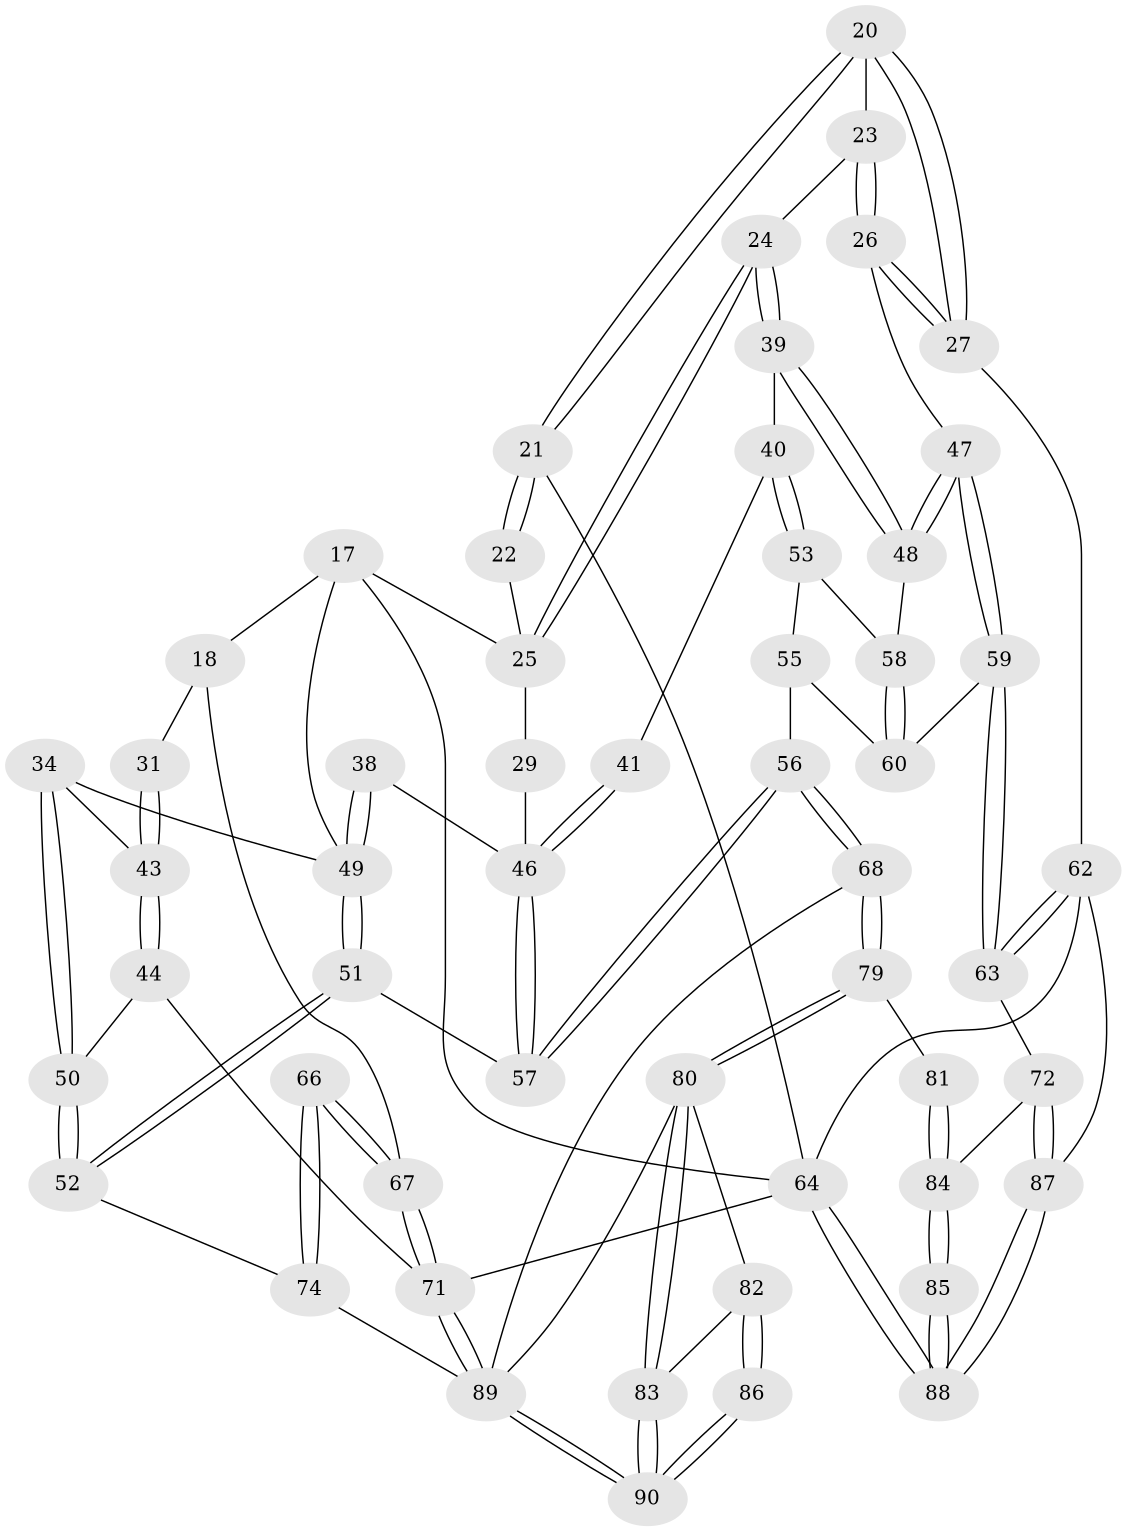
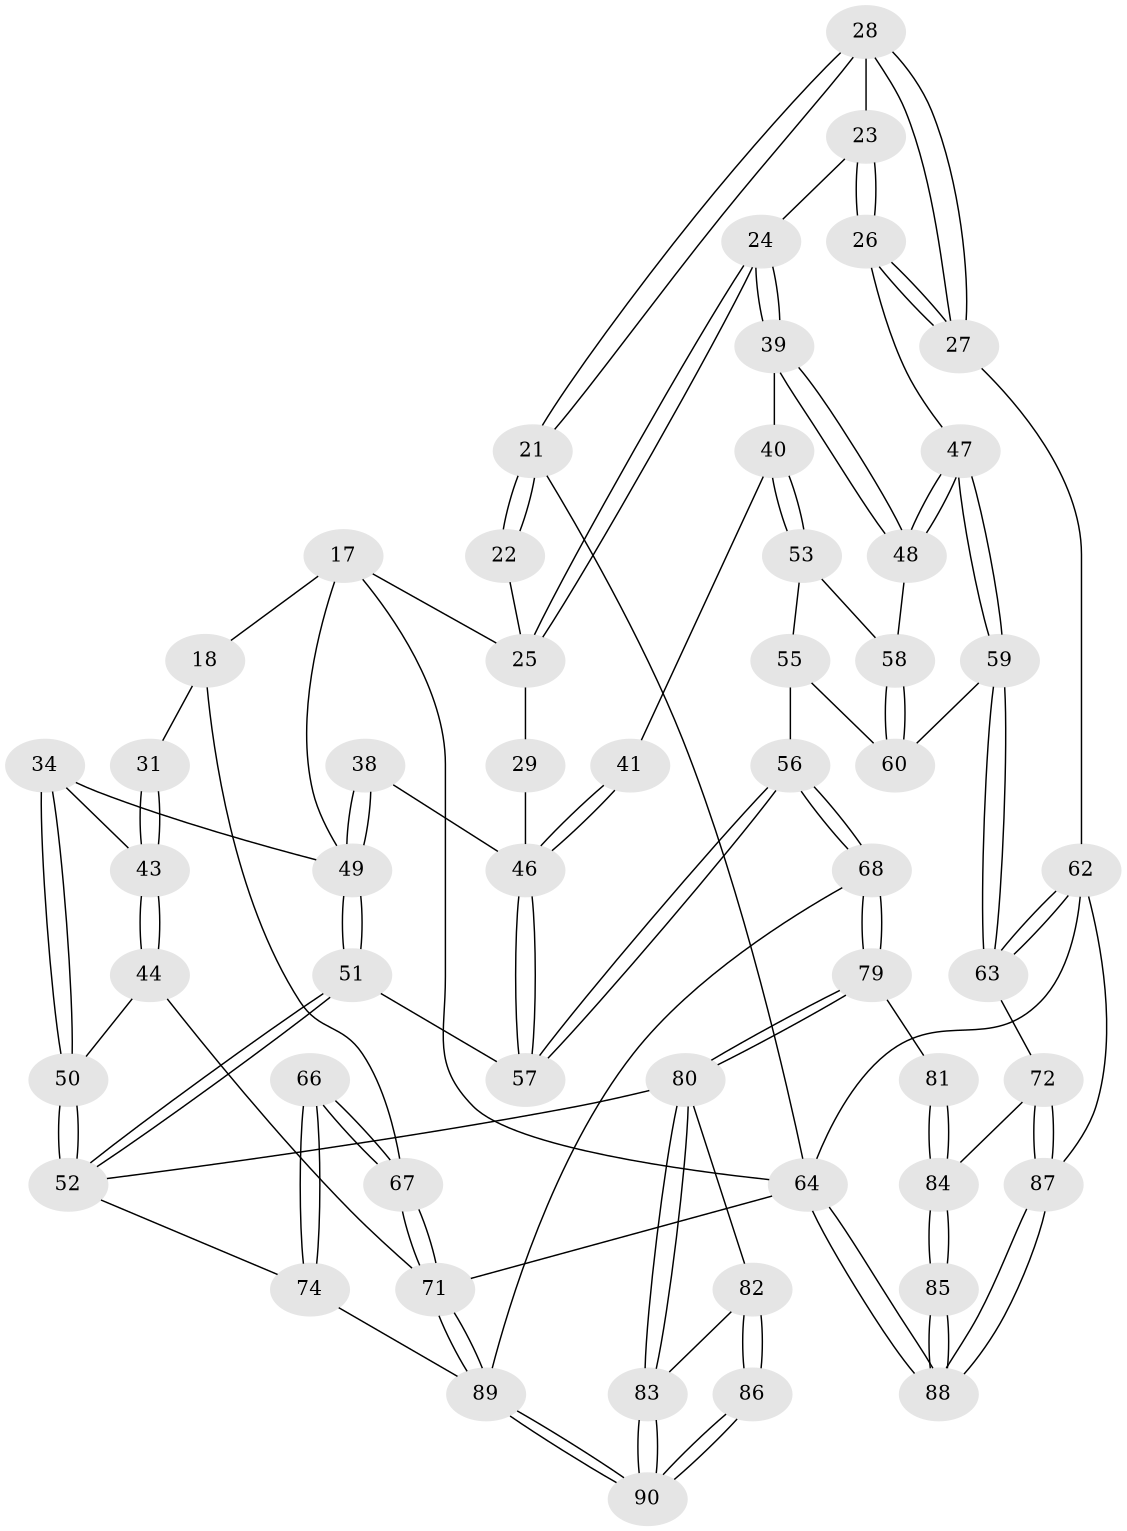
node "20": label "20" -> "28"
edge "80" -- "89": now "80" -- "52"
